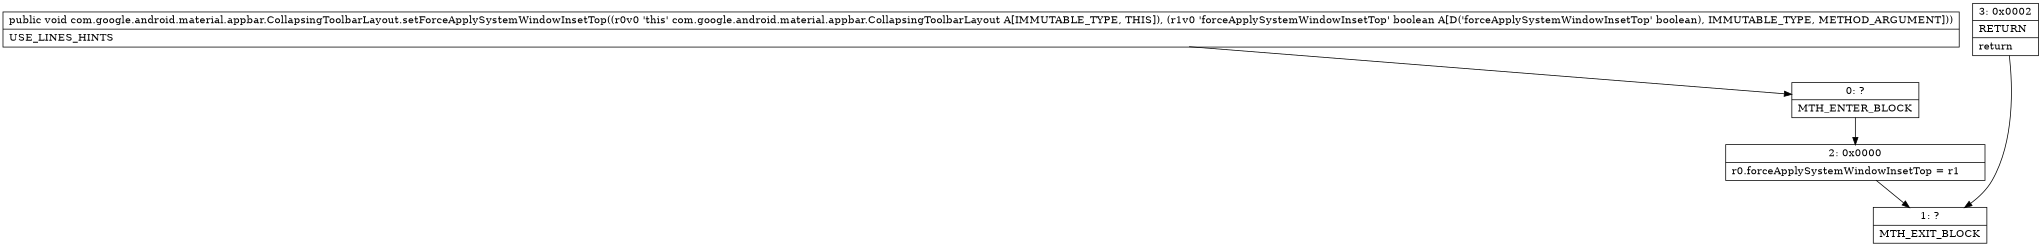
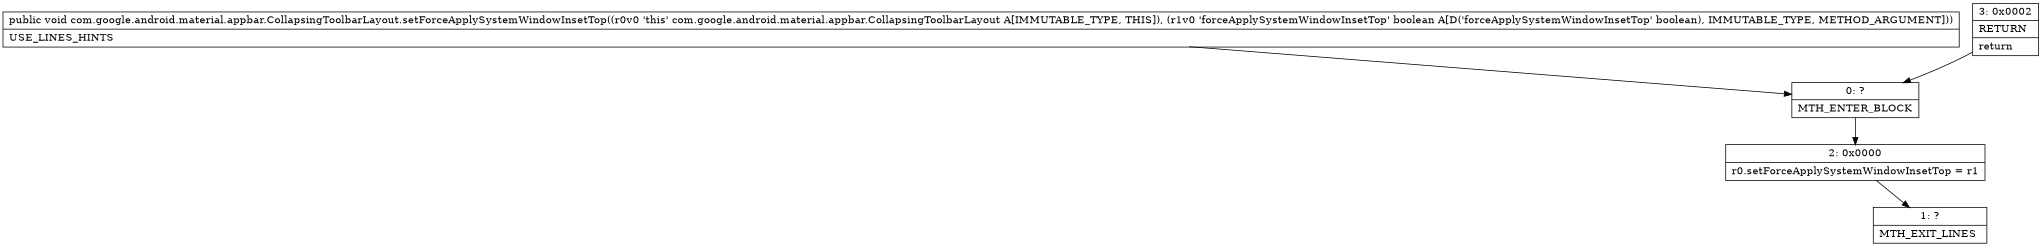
edge "3: 0x0002" -> "1: ?": now "3: 0x0002" -> "0: ?"
node "2: 0x0000": text "r0.forceApplySystemWindowInsetTop = r1" -> "r0.setForceApplySystemWindowInsetTop = r1"
node "1: ?": text "MTH_EXIT_BLOCK" -> "MTH_EXIT_LINES"
